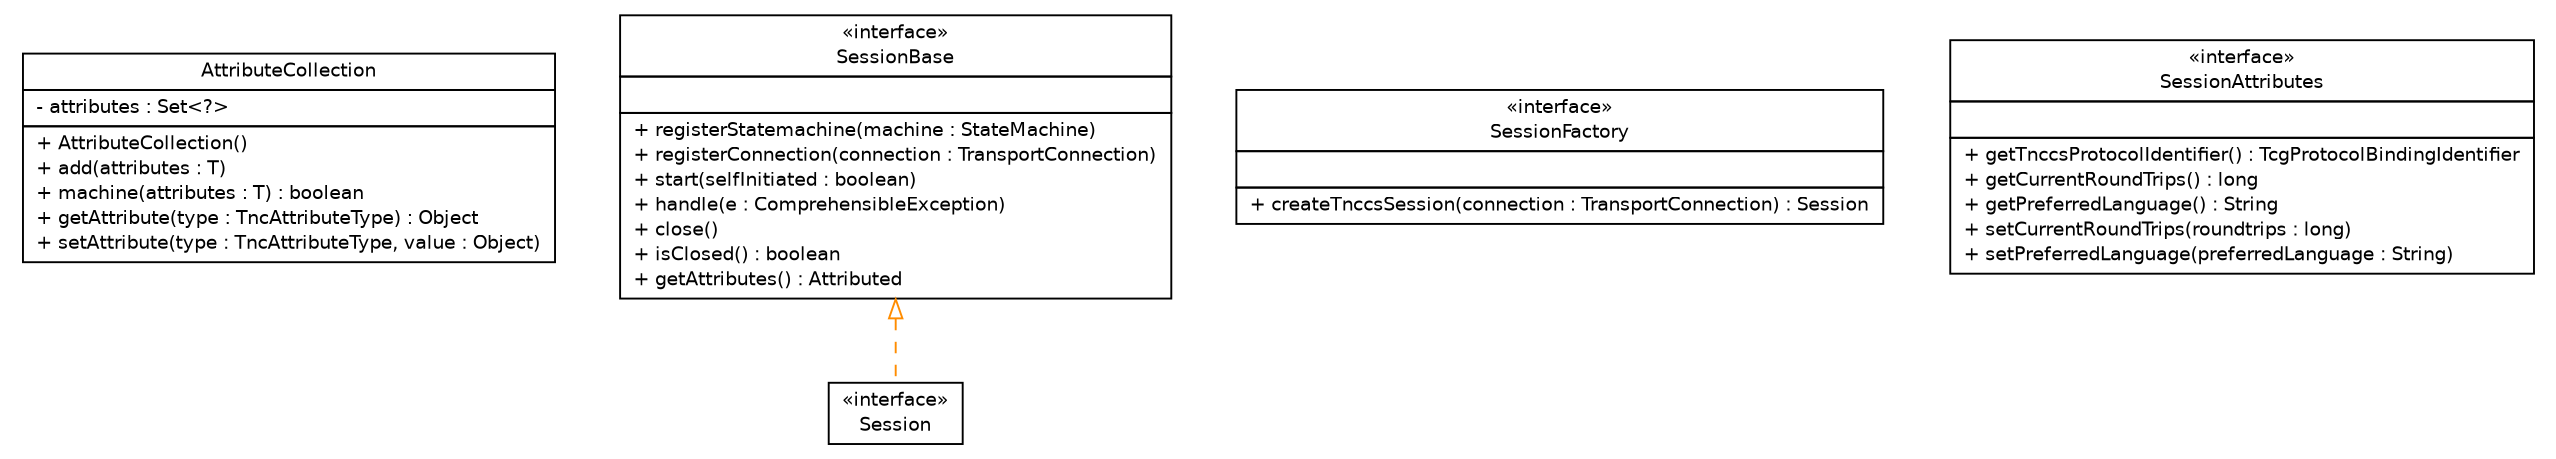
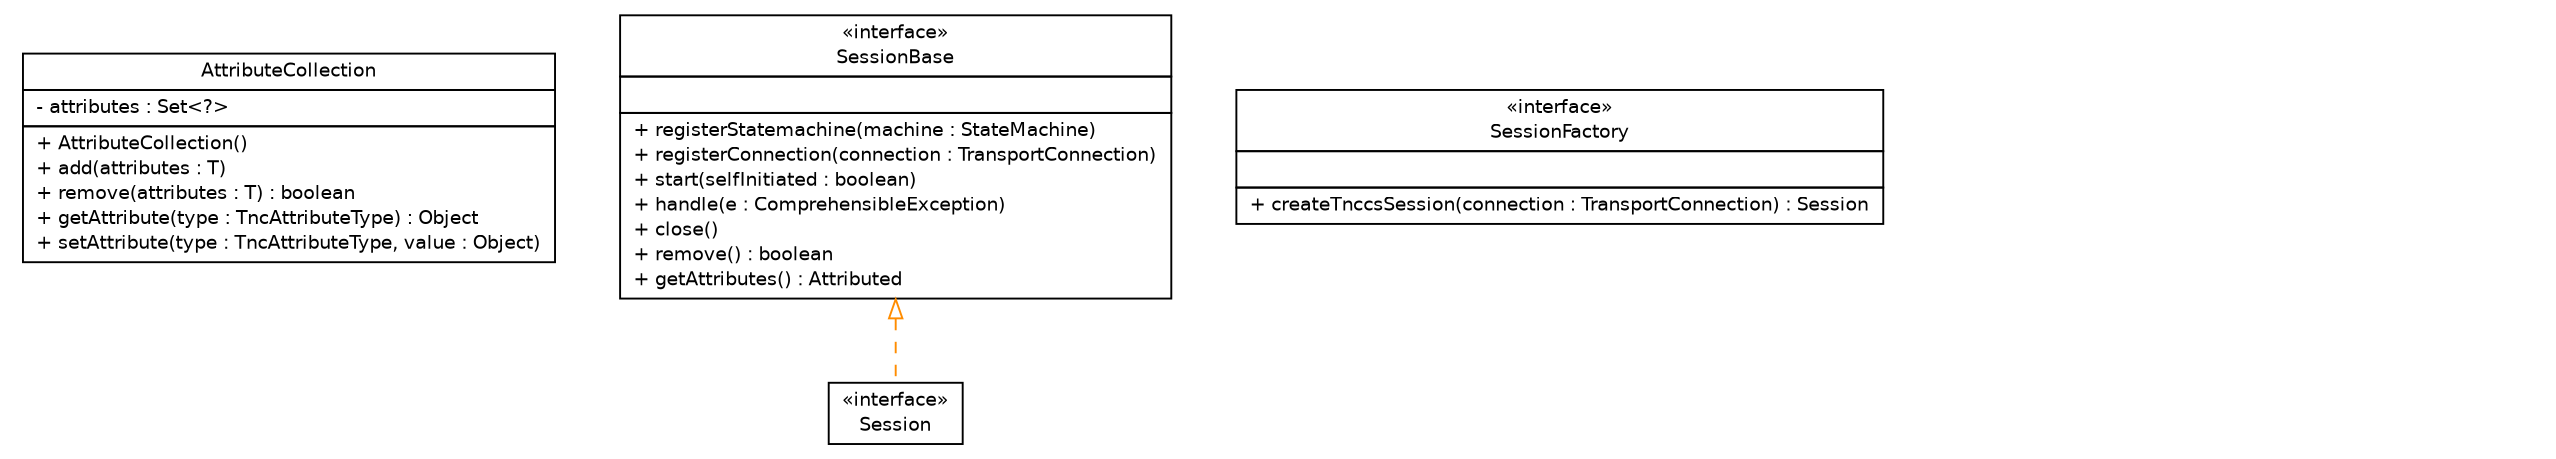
node "SessionAttributes": removed
node "AttributeCollection": text "+ machine(attributes : T) : boolean" -> "+ remove(attributes : T) : boolean"
node "SessionBase": text "+ isClosed() : boolean" -> "+ remove() : boolean"
